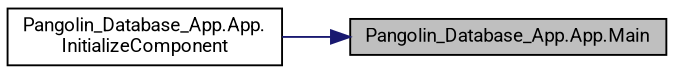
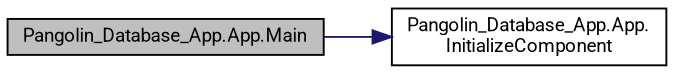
edge "Pangolin_Database_App.App. InitializeComponent" -> "Pangolin_Database_App.App.Main": reversed
